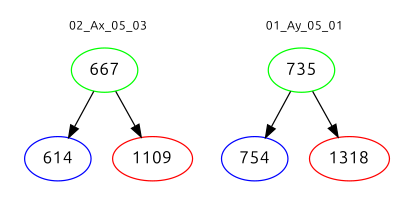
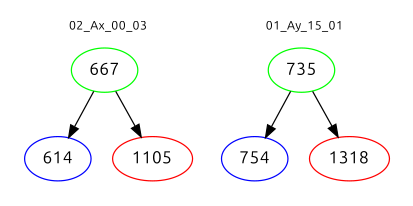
cluster "02_Ax_05_03": label "02_Ax_05_03" -> "02_Ax_00_03"
cluster "01_Ay_05_01": label "01_Ay_05_01" -> "01_Ay_15_01"
node "1109": label "1109" -> "1105"
